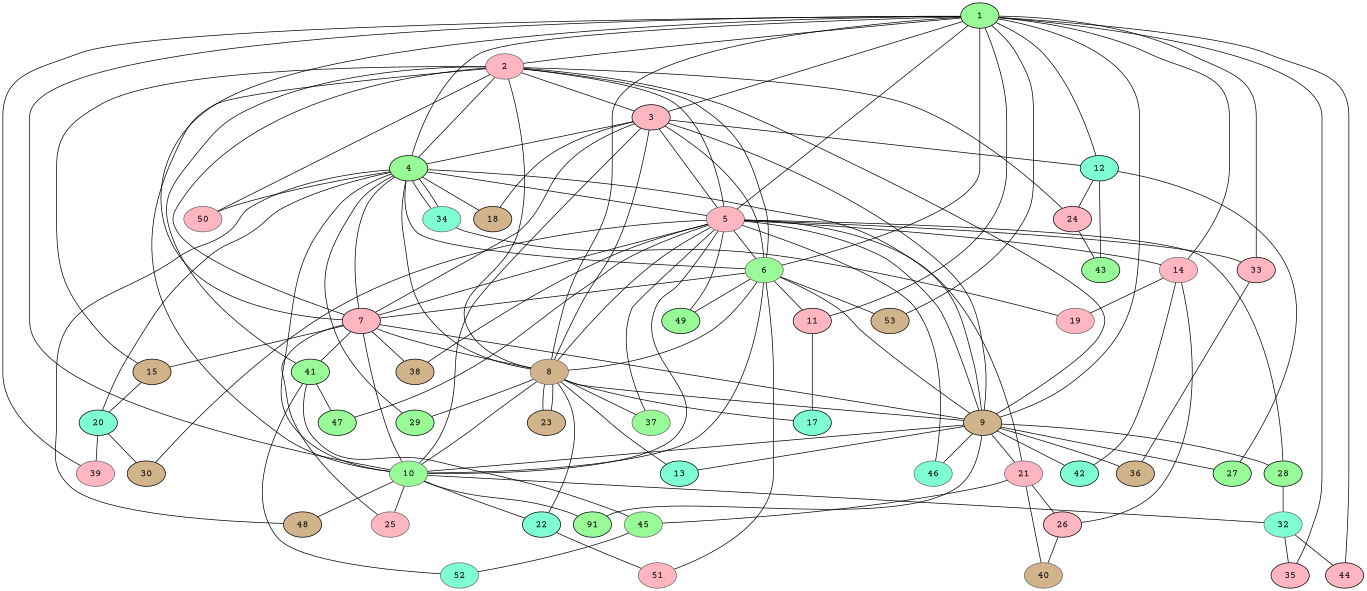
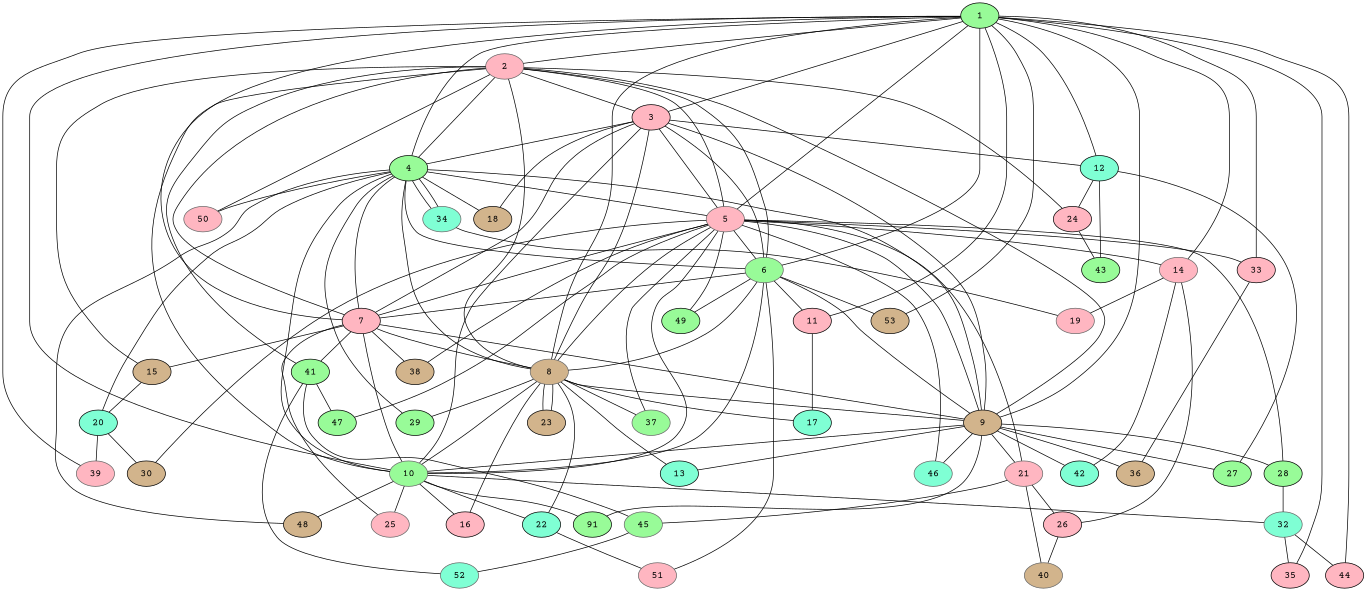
node "16": added
